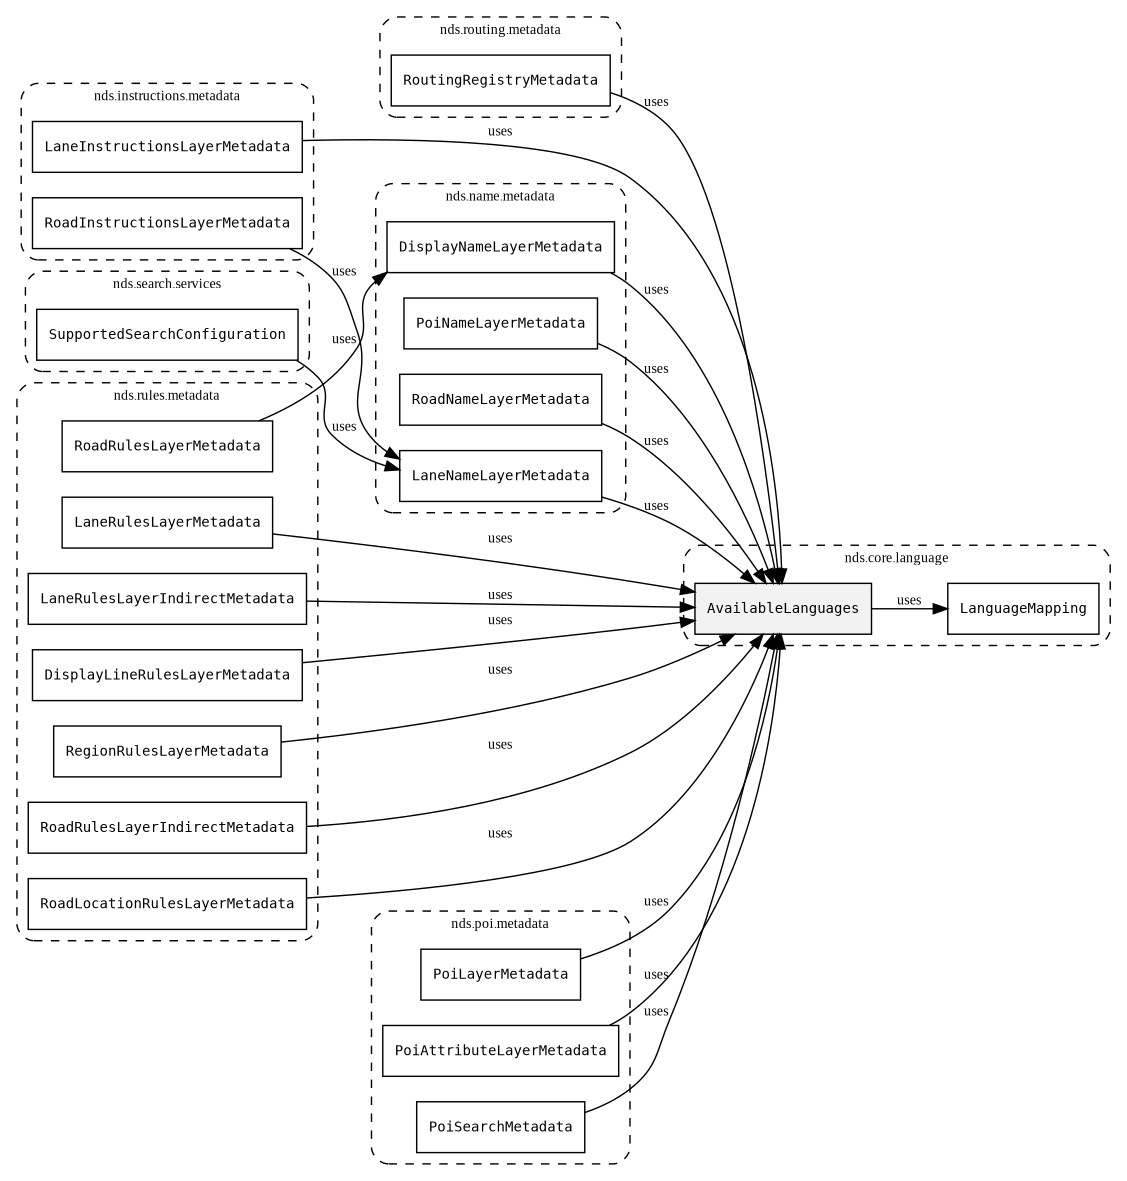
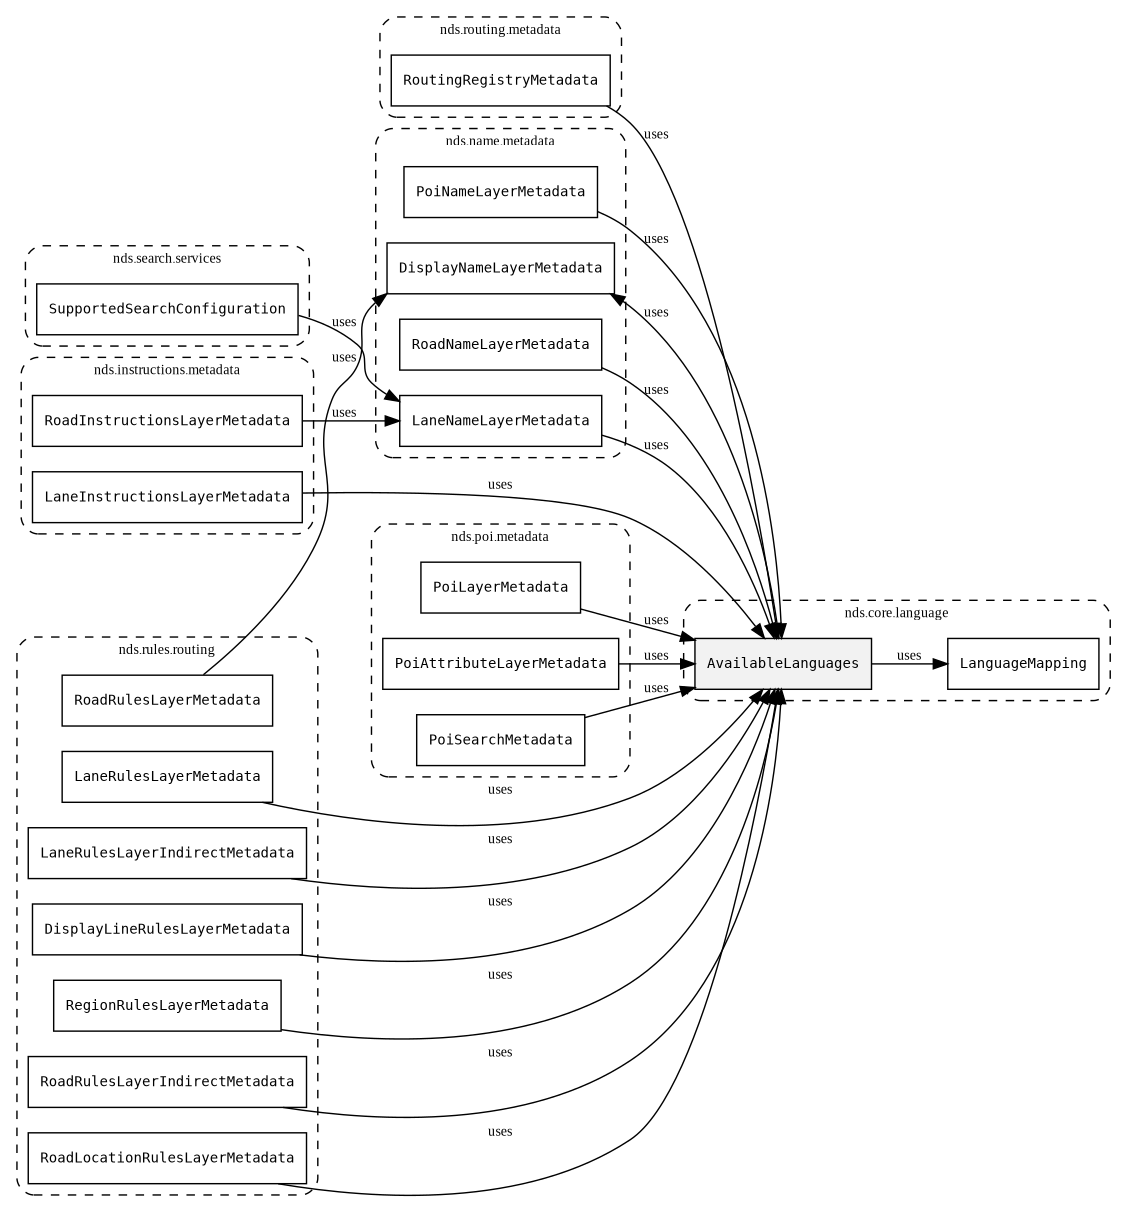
cluster "nds.rules.metadata": label "nds.rules.metadata" -> "nds.rules.routing"
edge "DisplayNameLayerMetadata" -> "AvailableLanguages": reversed
